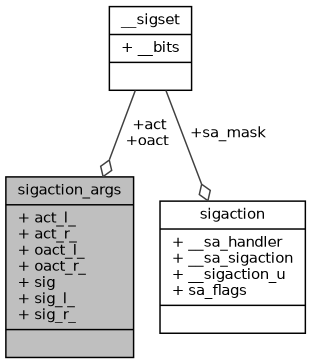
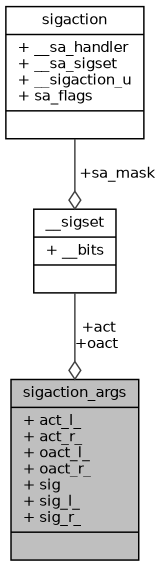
edge "__sigset" -> "sigaction": reversed
node "sigaction": text "+ __sa_sigaction" -> "+ __sa_sigset"
